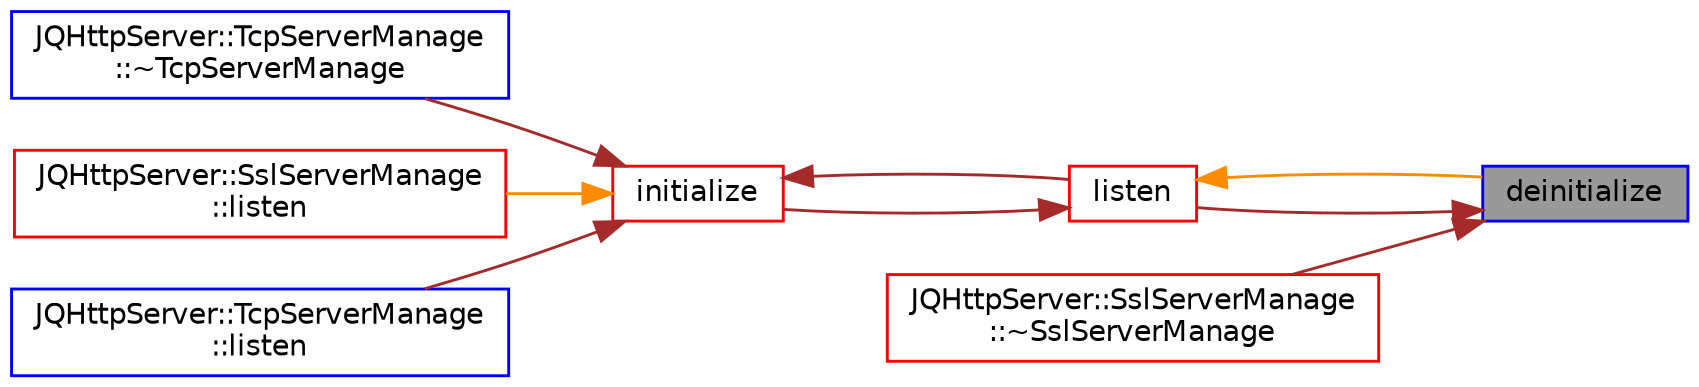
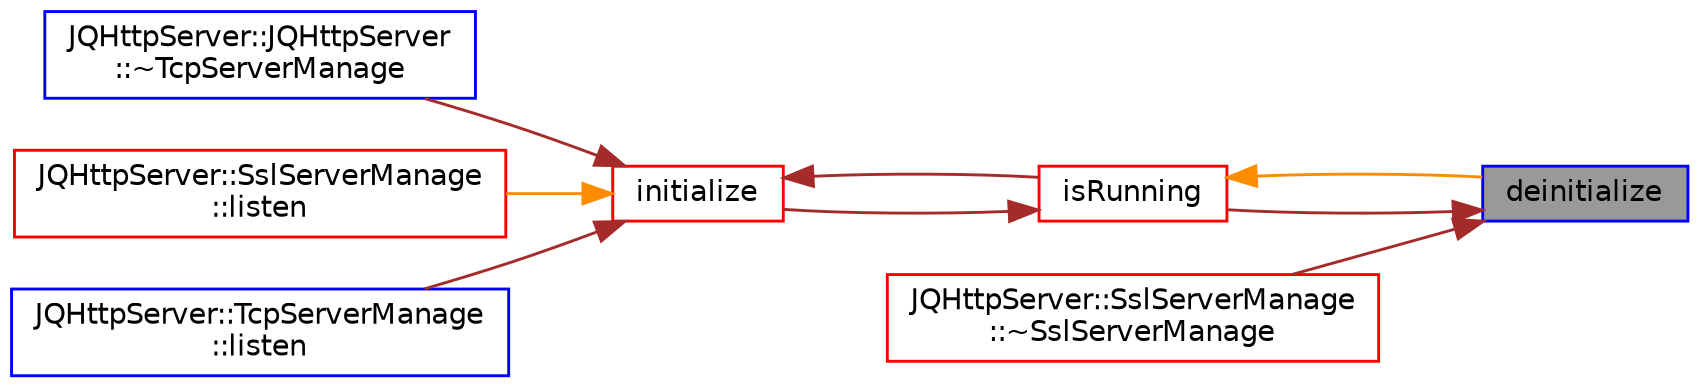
node "JQHttpServer::TcpServerManage ::~TcpServerManage": label "JQHttpServer::TcpServerManage ::~TcpServerManage" -> "JQHttpServer::JQHttpServer ::~TcpServerManage"
node "listen": label "listen" -> "isRunning"
